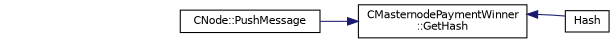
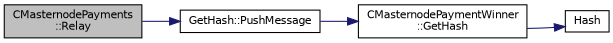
edge "Hash" -> "CMasternodePaymentWinner ::GetHash": reversed
node "CMasternodePayments ::Relay": added
node "CNode::PushMessage": label "CNode::PushMessage" -> "GetHash::PushMessage"
